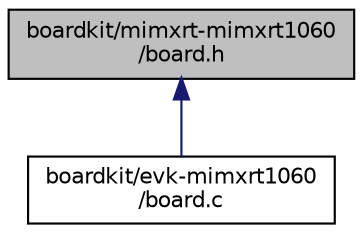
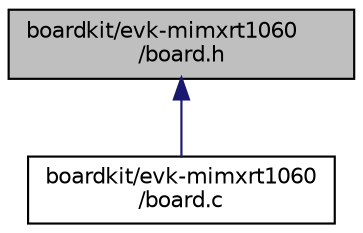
node "boardkit/mimxrt-mimxrt1060 /board.h": label "boardkit/mimxrt-mimxrt1060 /board.h" -> "boardkit/evk-mimxrt1060 /board.h"
